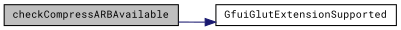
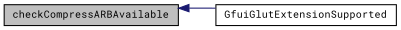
edge "checkCompressARBAvailable" -> "GfuiGlutExtensionSupported": reversed
